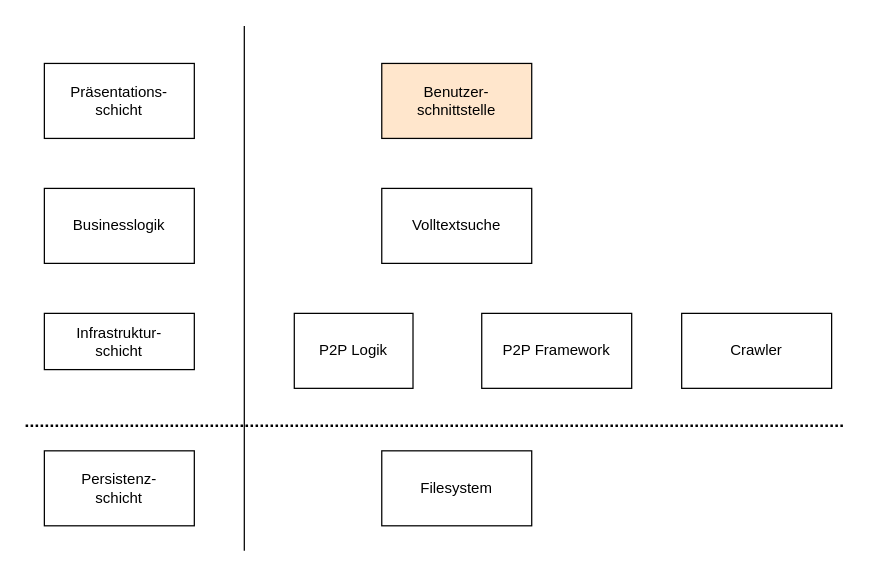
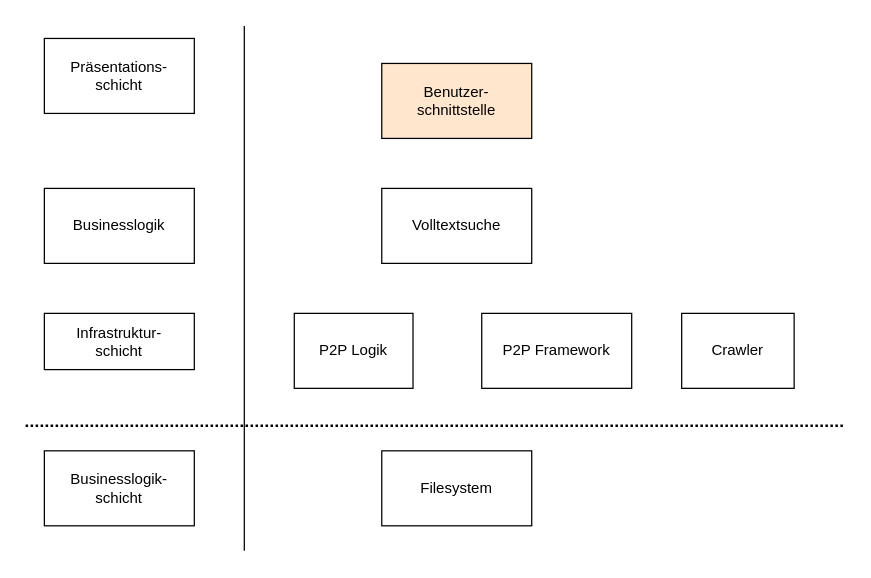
node "Präsentations- schicht": moved (119, 101) -> (119, 76)
node "Crawler": size 150x75 -> 113x75
node "Persistenz- schicht": label "Persistenz- schicht" -> "Businesslogik- schicht"
